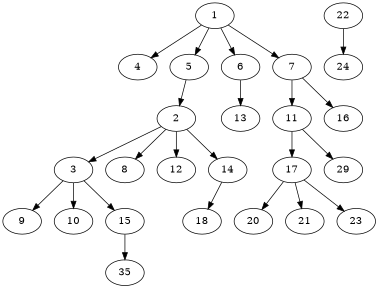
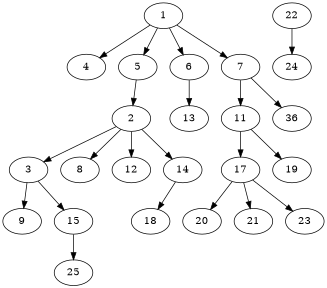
node "16": label "16" -> "36"
node "29": label "29" -> "19"
node "10": removed
node "35": label "35" -> "25"
